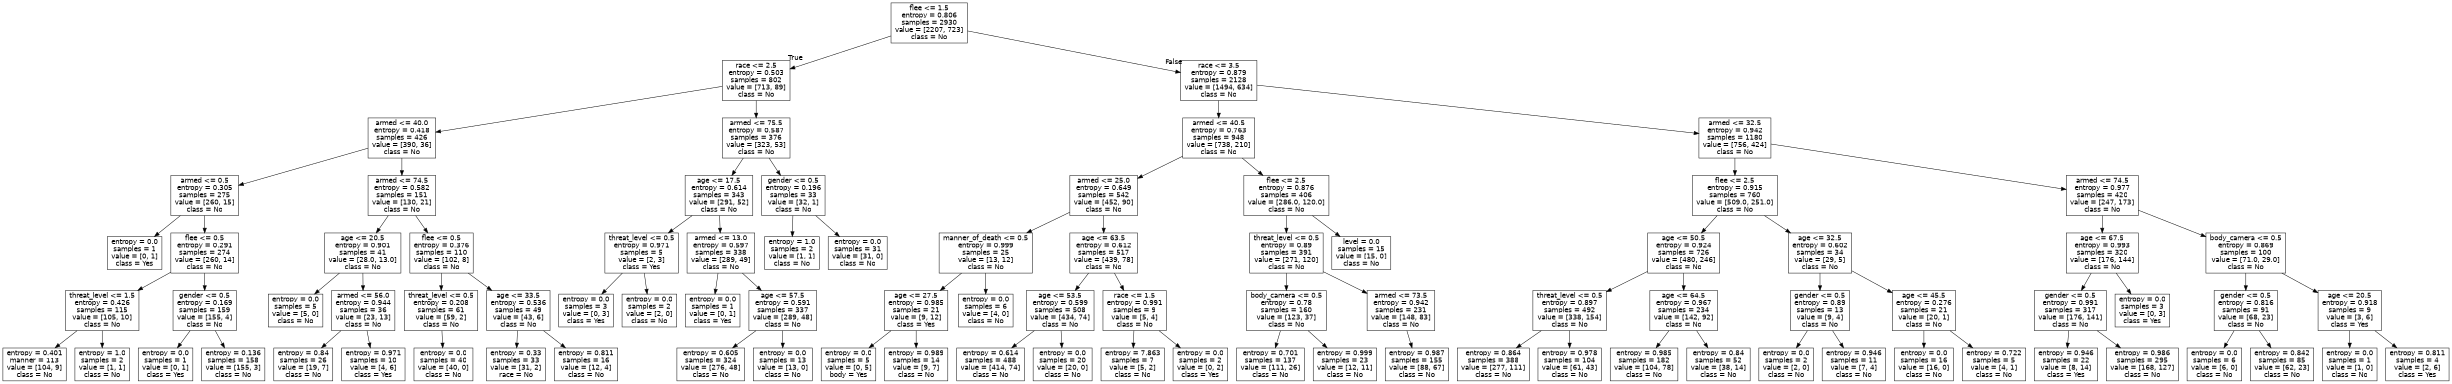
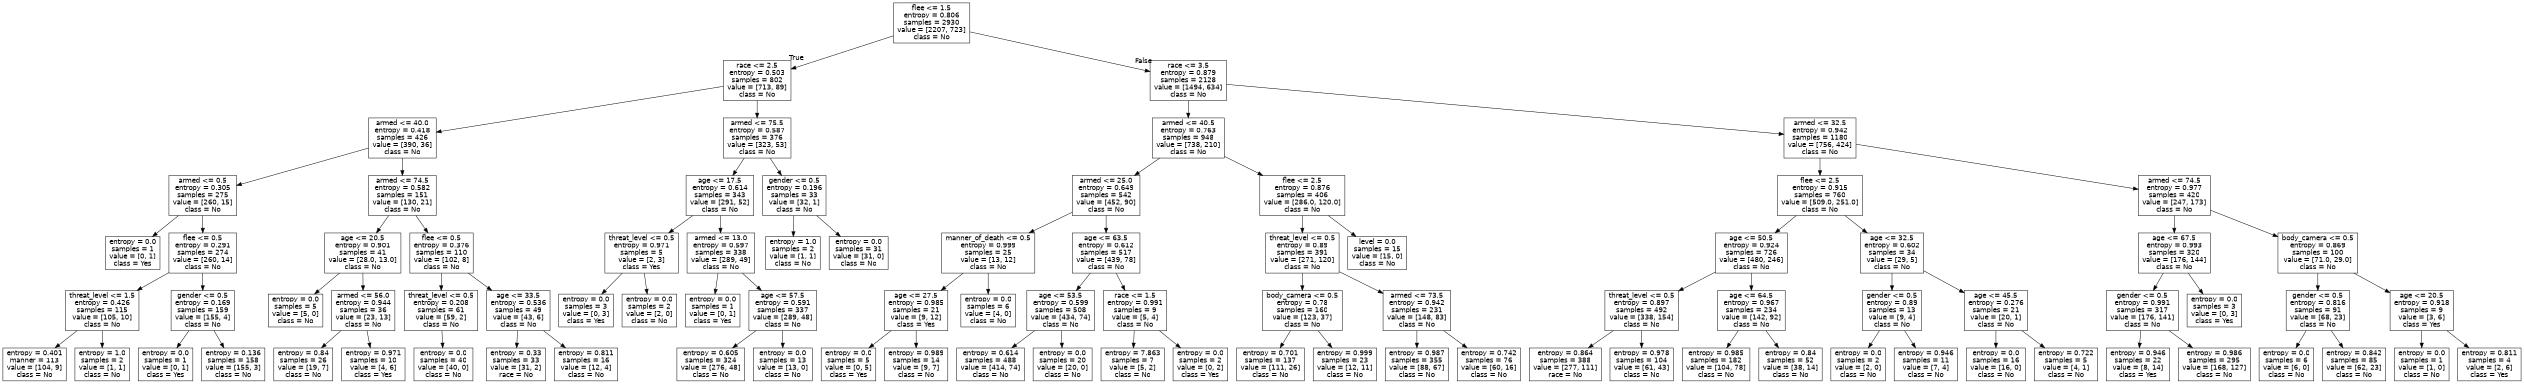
node "entropy = 0.0 samples = 5 value = [0, 5] body = Yes": label "entropy = 0.0 samples = 5 value = [0, 5] body = Yes" -> "entropy = 0.0 samples = 5 value = [0, 5] class = Yes"
node "entropy = 0.987 samples = 155 value = [88, 67] class = No": label "entropy = 0.987 samples = 155 value = [88, 67] class = No" -> "entropy = 0.987 samples = 355 value = [88, 67] class = No"
node "entropy = 0.742 samples = 76 value = [60, 16] class = No": added
node "entropy = 0.864 samples = 388 value = [277, 111] class = No": label "entropy = 0.864 samples = 388 value = [277, 111] class = No" -> "entropy = 0.864 samples = 388 value = [277, 111] race = No"
